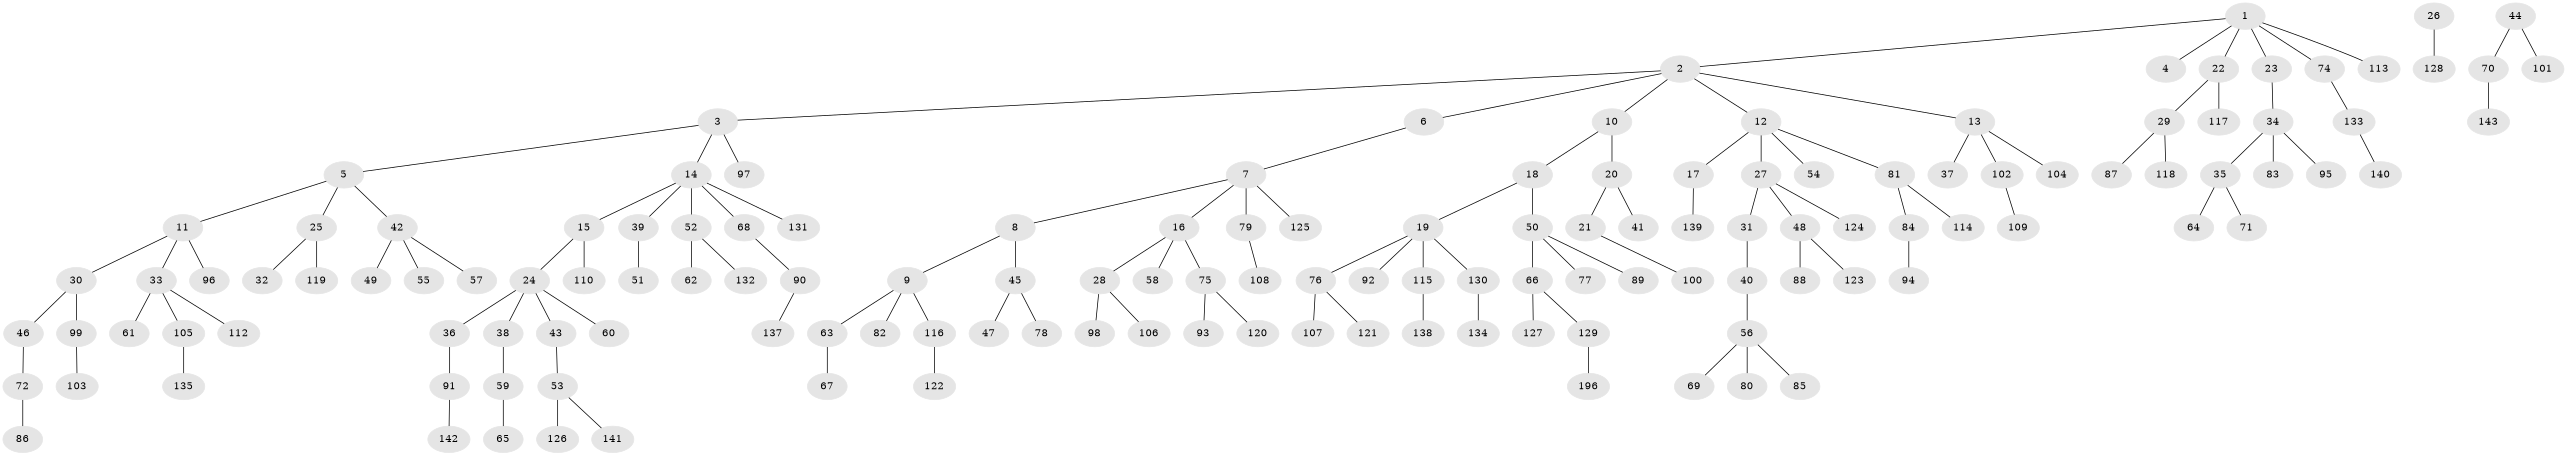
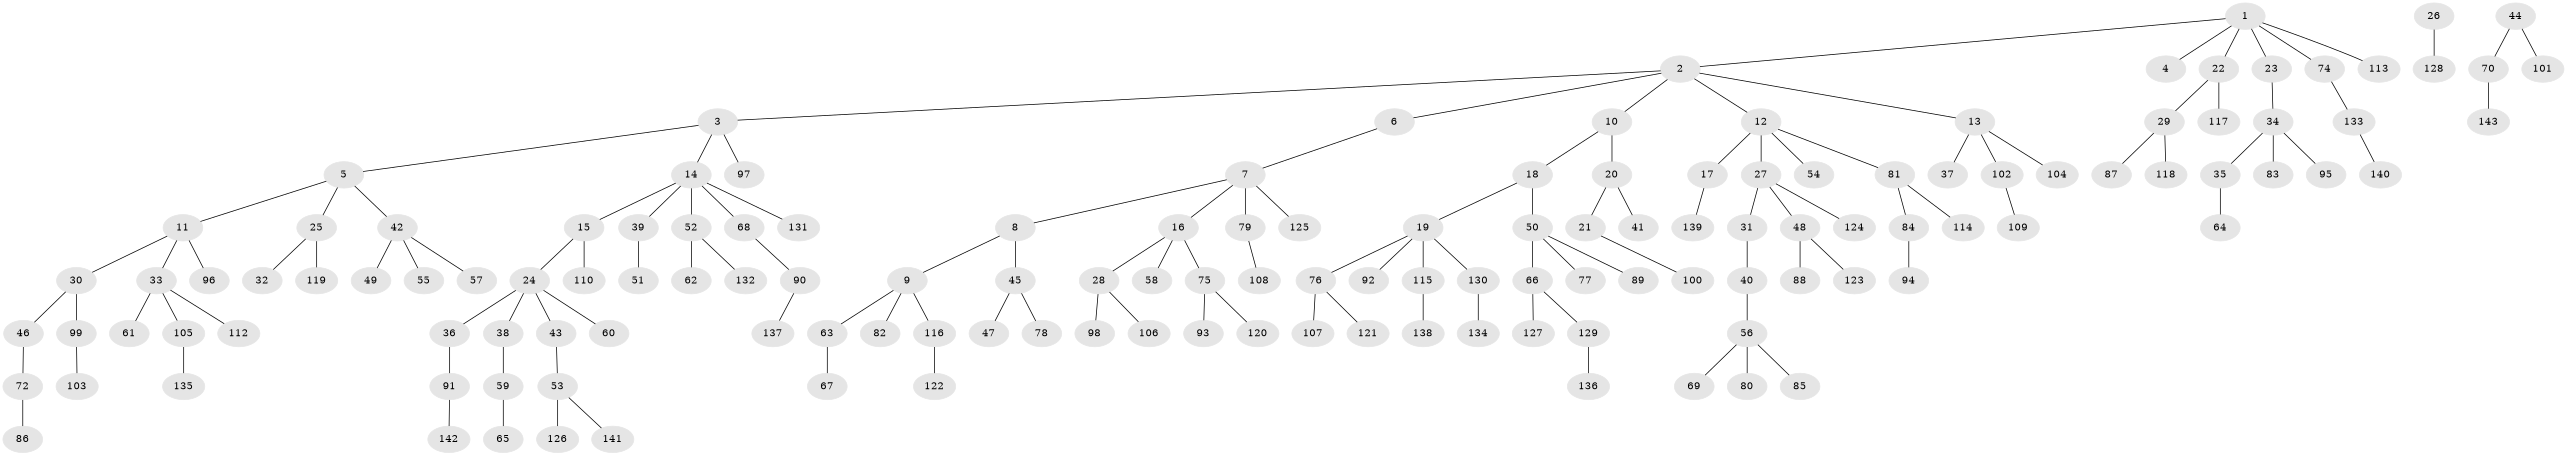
node "71": removed
node "196": label "196" -> "136"
